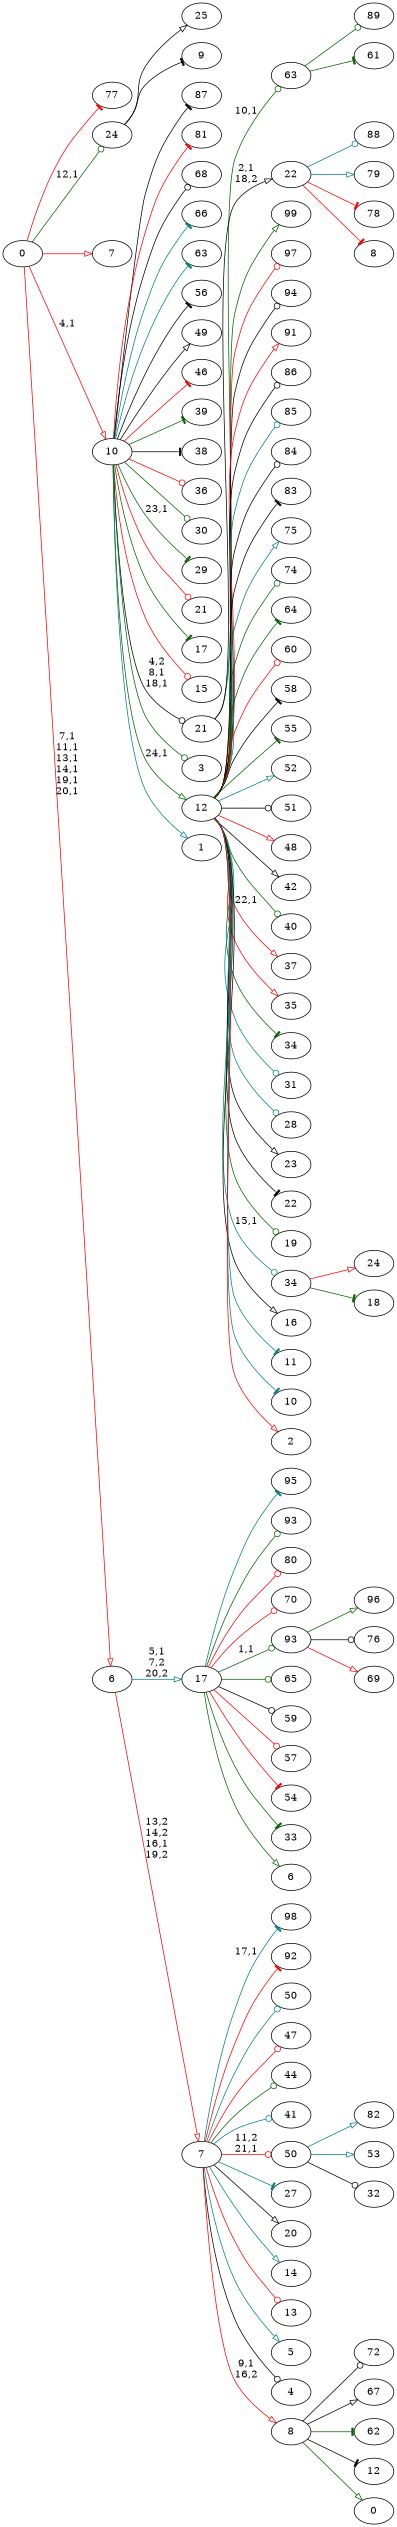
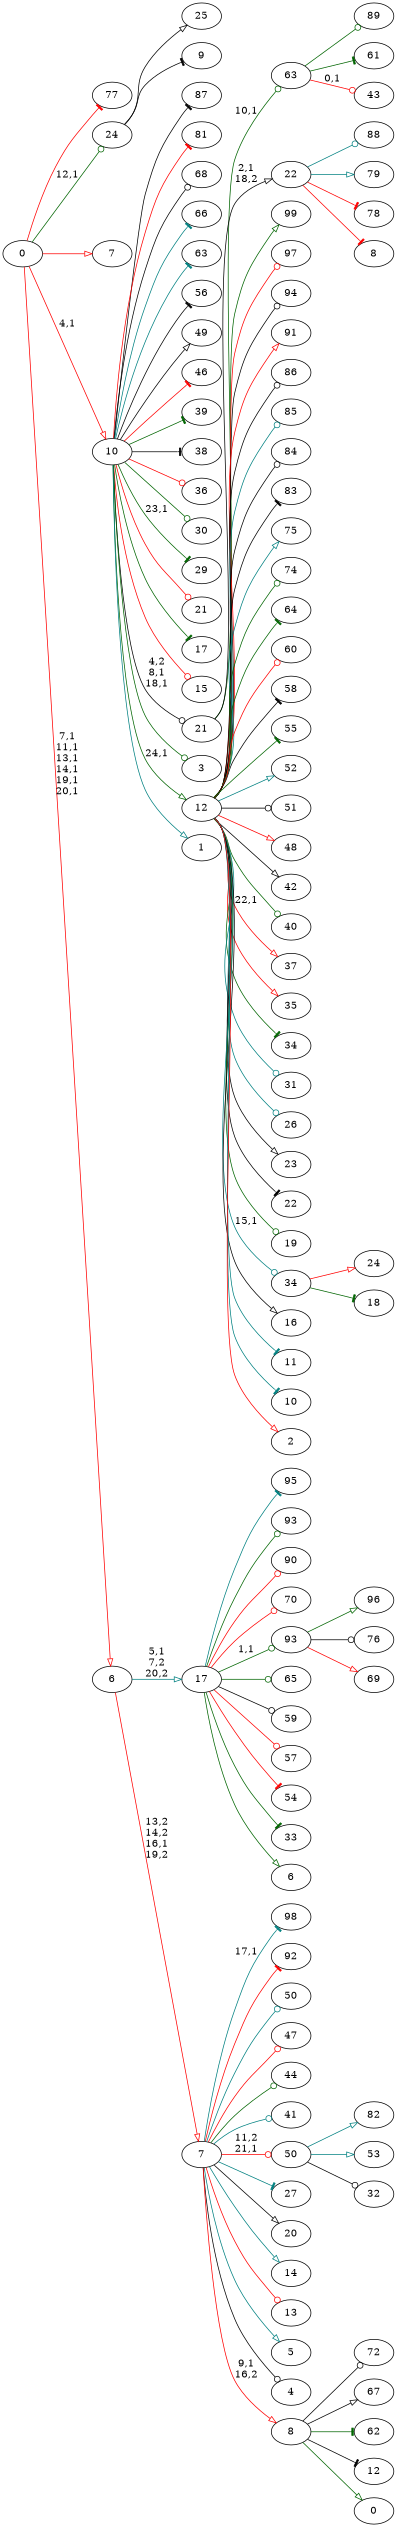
node "43": added
node "28": label "28" -> "26"
node "80": label "80" -> "90"
